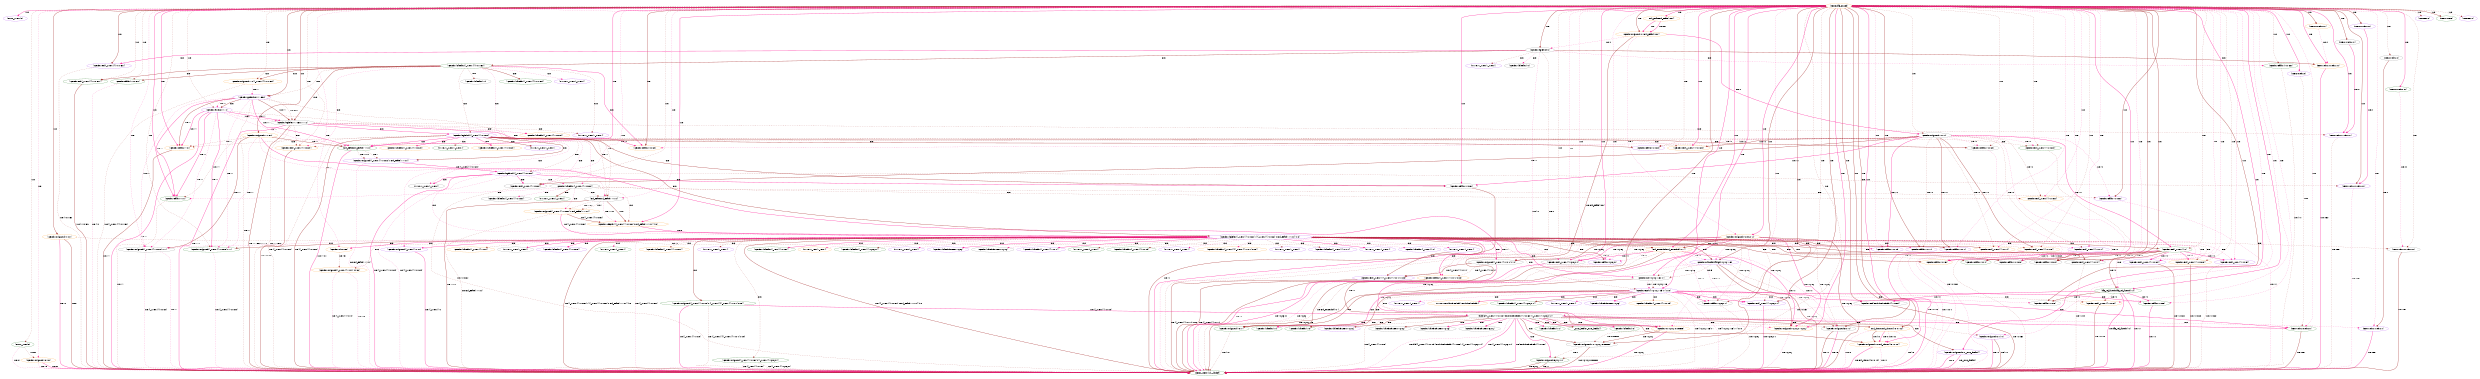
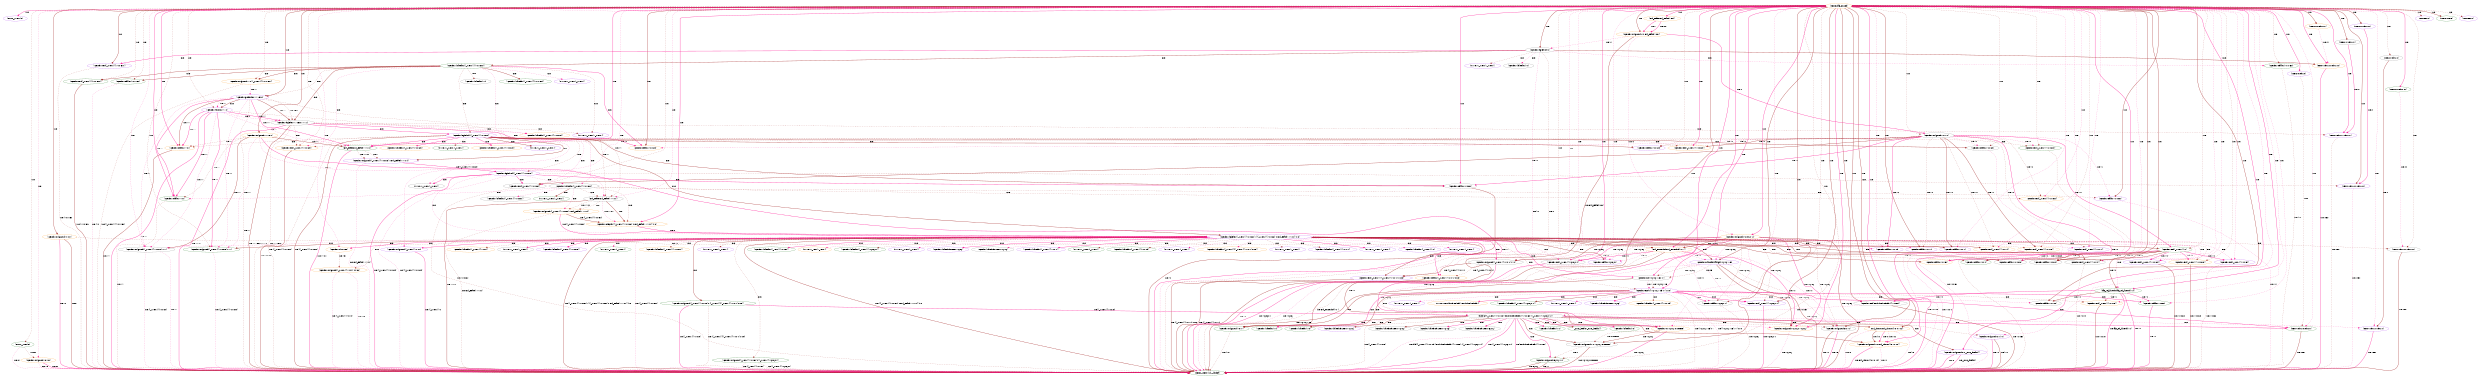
edge "(Curl_conncontrol,Curl_conncontrol(v14, 1))" -> "(<operator>.cast,(_DWORD *)(v14[20] + 16))": label "DWORD: v14" -> "DDG: v14"
edge "(<operator>.assignment,v12 = v2)" -> "(METHOD_RETURN,int __fastcall)": style dashed -> bold
